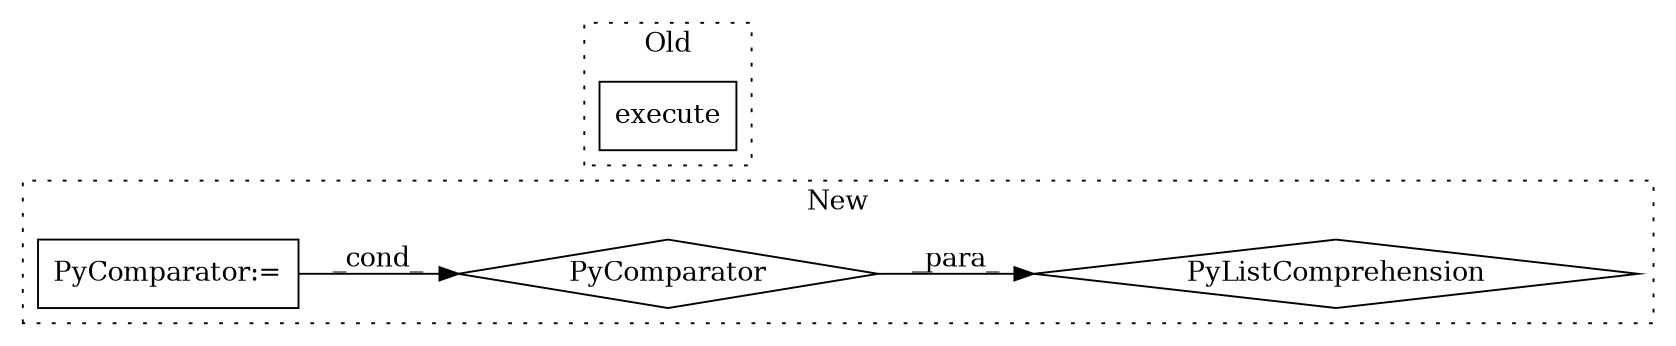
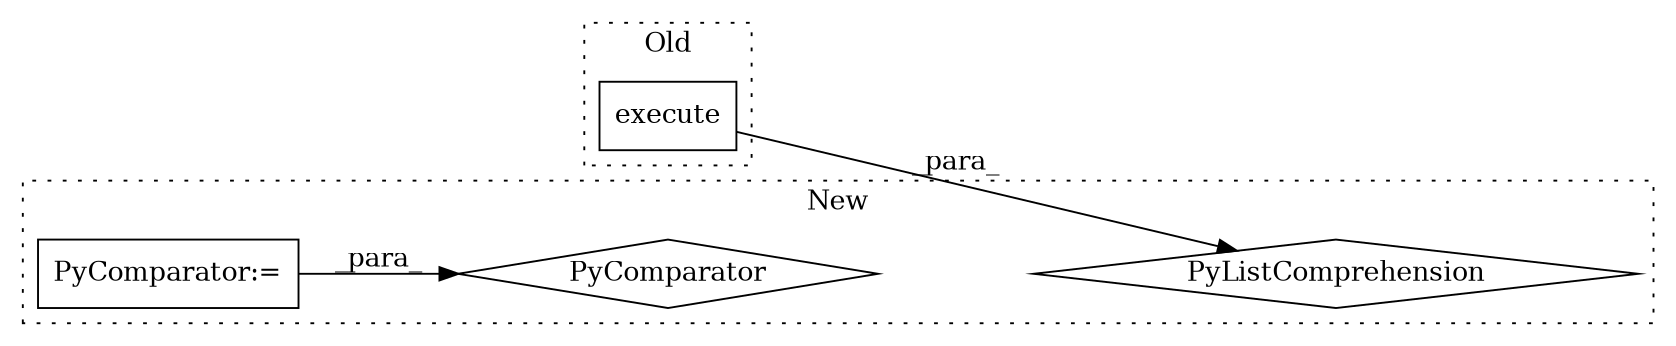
edge "PyComparator:=" -> "PyComparator": label "_cond_" -> "_para_"
edge "PyComparator" -> "PyListComprehension": now "execute" -> "PyListComprehension"
